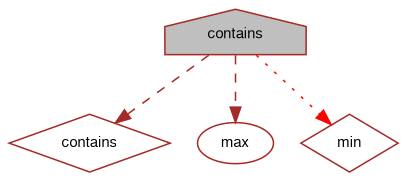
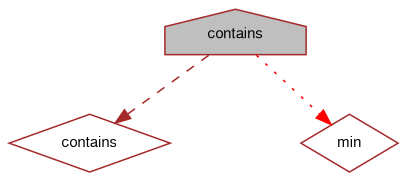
node "max": removed
